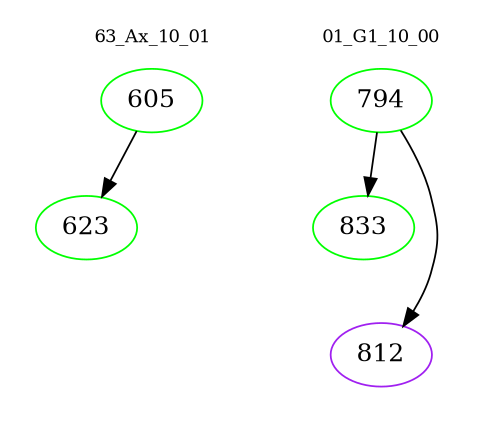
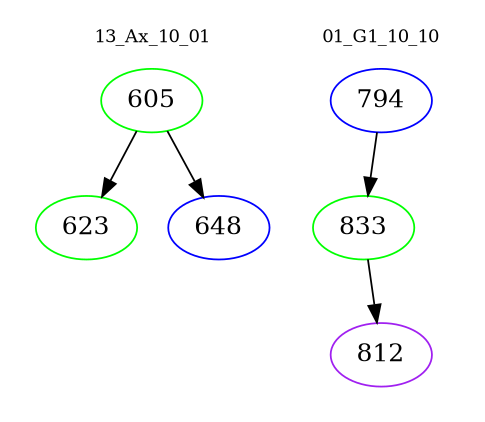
cluster "63_Ax_10_01": label "63_Ax_10_01" -> "13_Ax_10_01"
cluster "01_G1_10_00": label "01_G1_10_00" -> "01_G1_10_10"
node "794": color green -> blue
edge "794" -> "812": now "833" -> "812"
node "648": added
